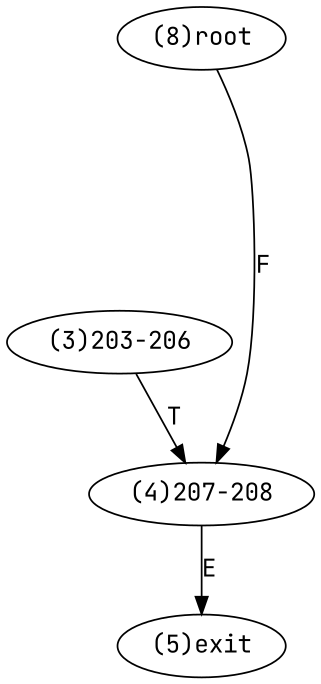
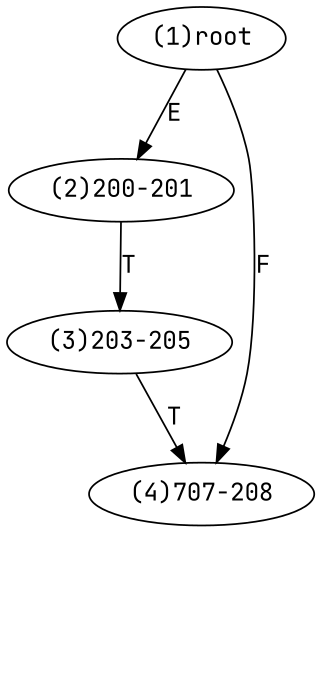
node "(8)root": label "(8)root" -> "(1)root"
node "(2)200-201": added
node "(3)203-206": label "(3)203-206" -> "(3)203-205"
node "(4)207-208": label "(4)207-208" -> "(4)707-208"
node "(5)exit": removed
